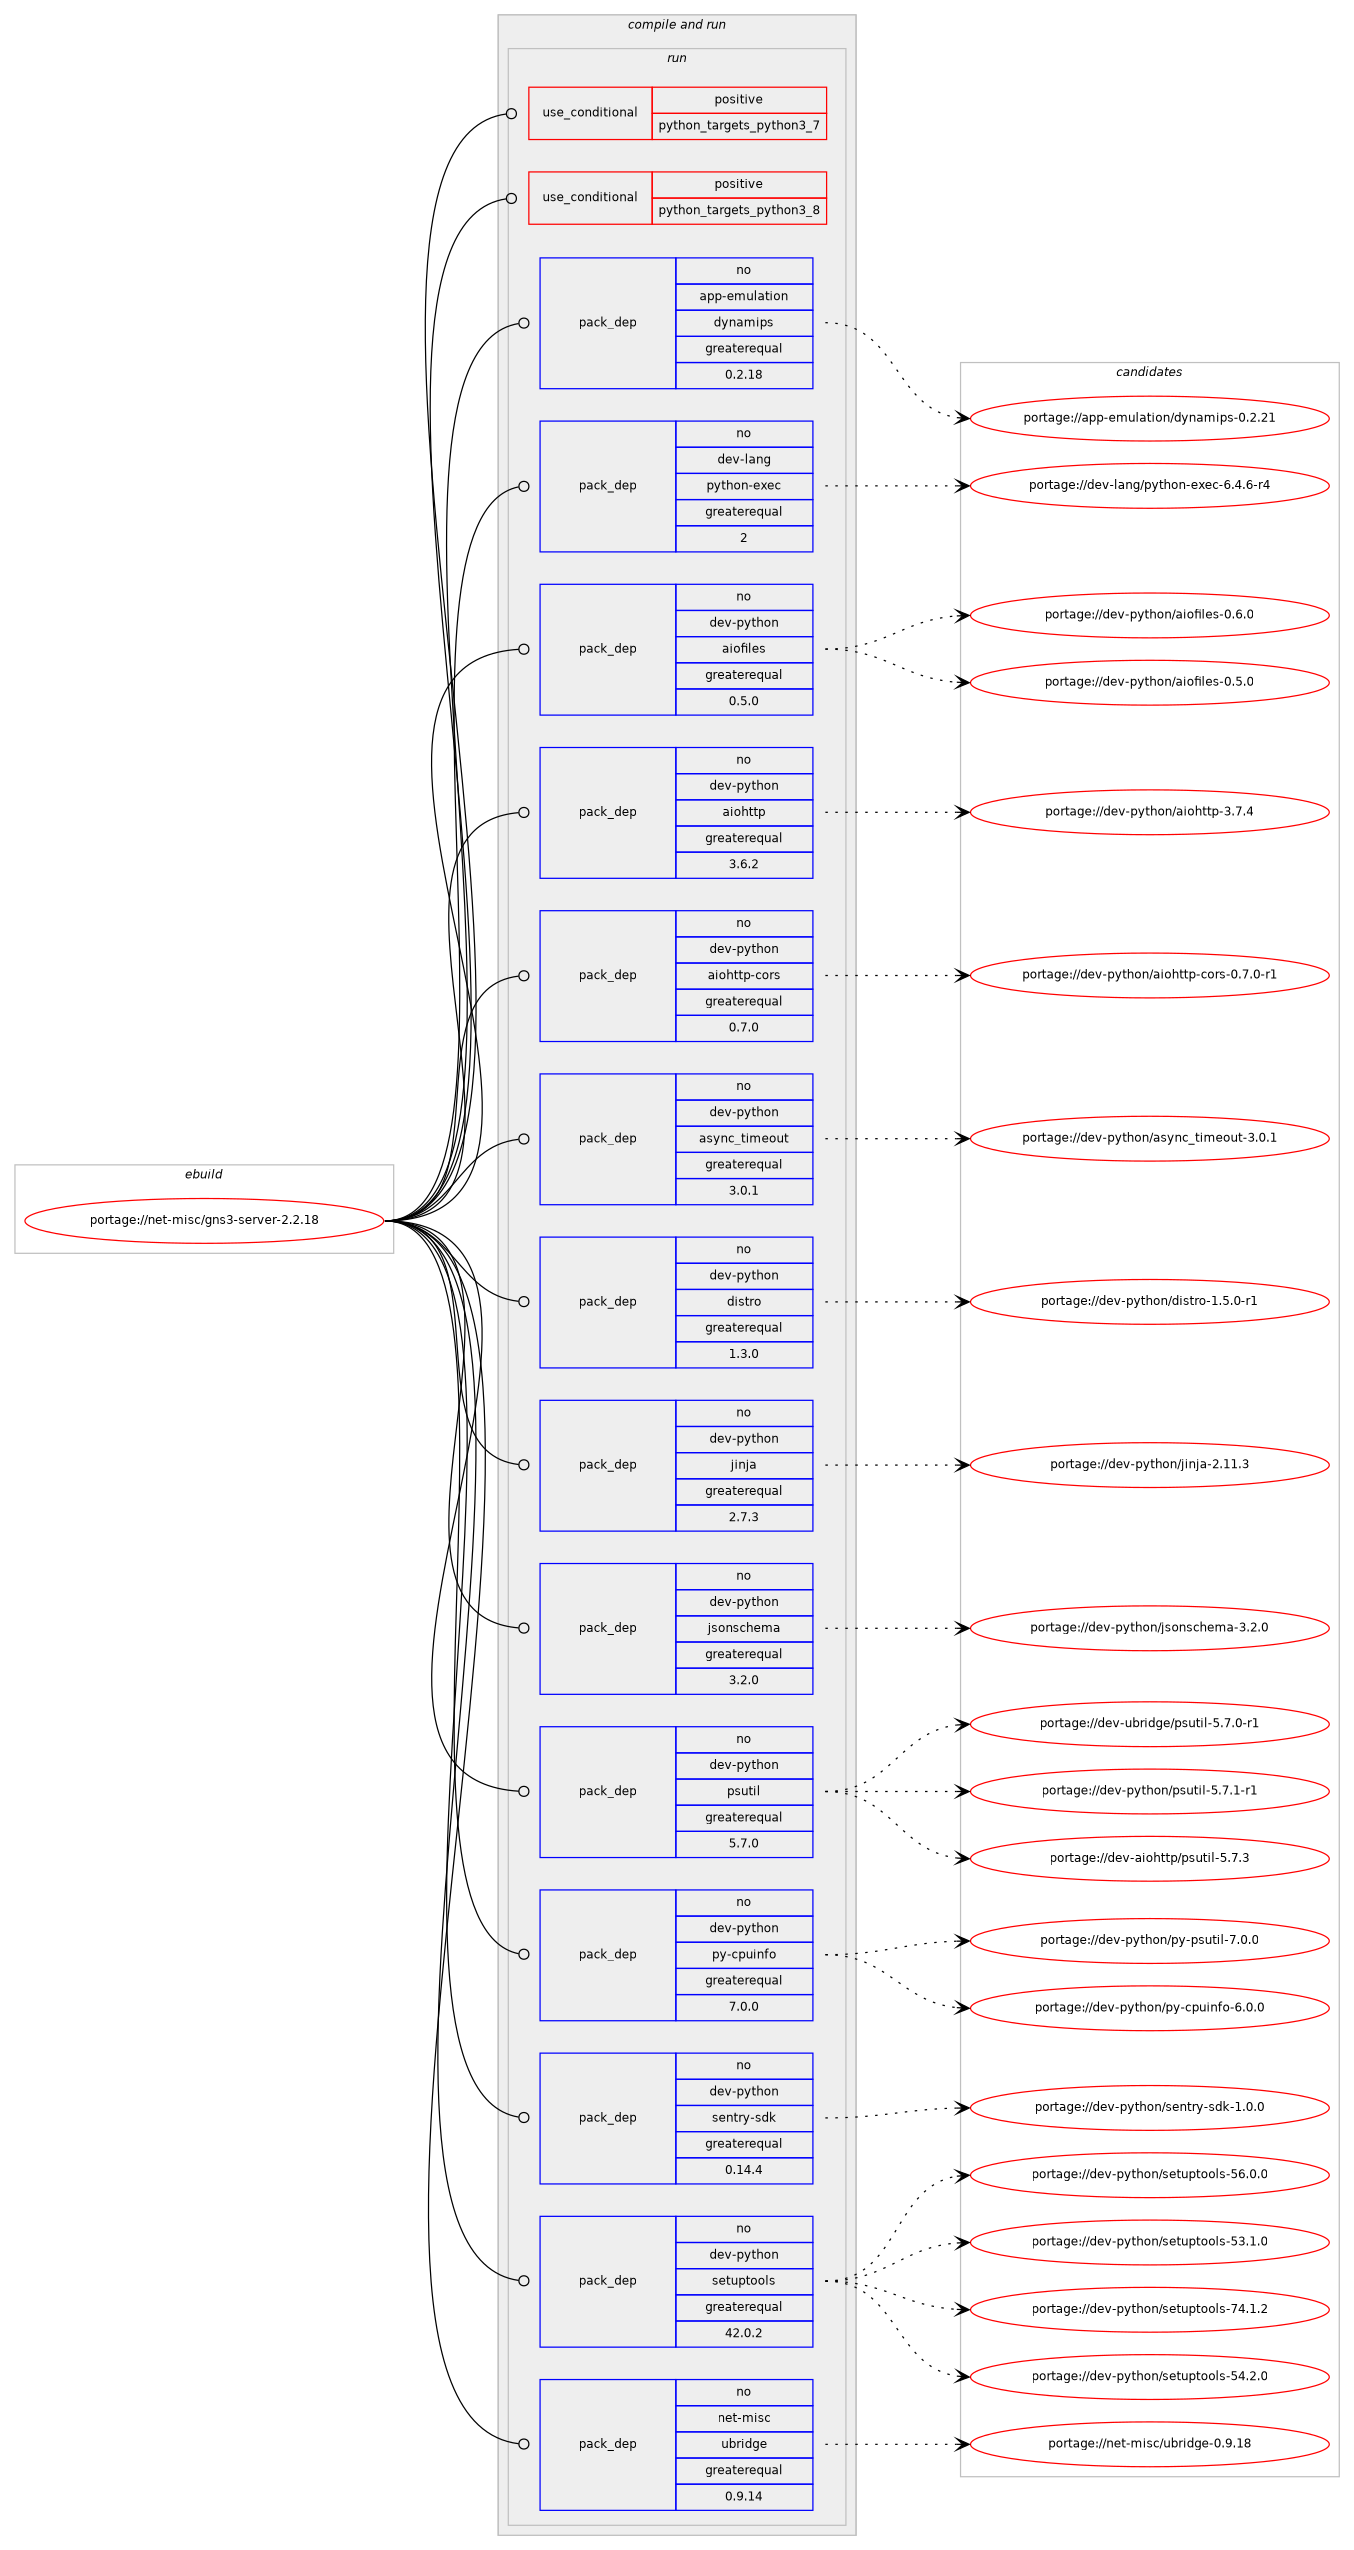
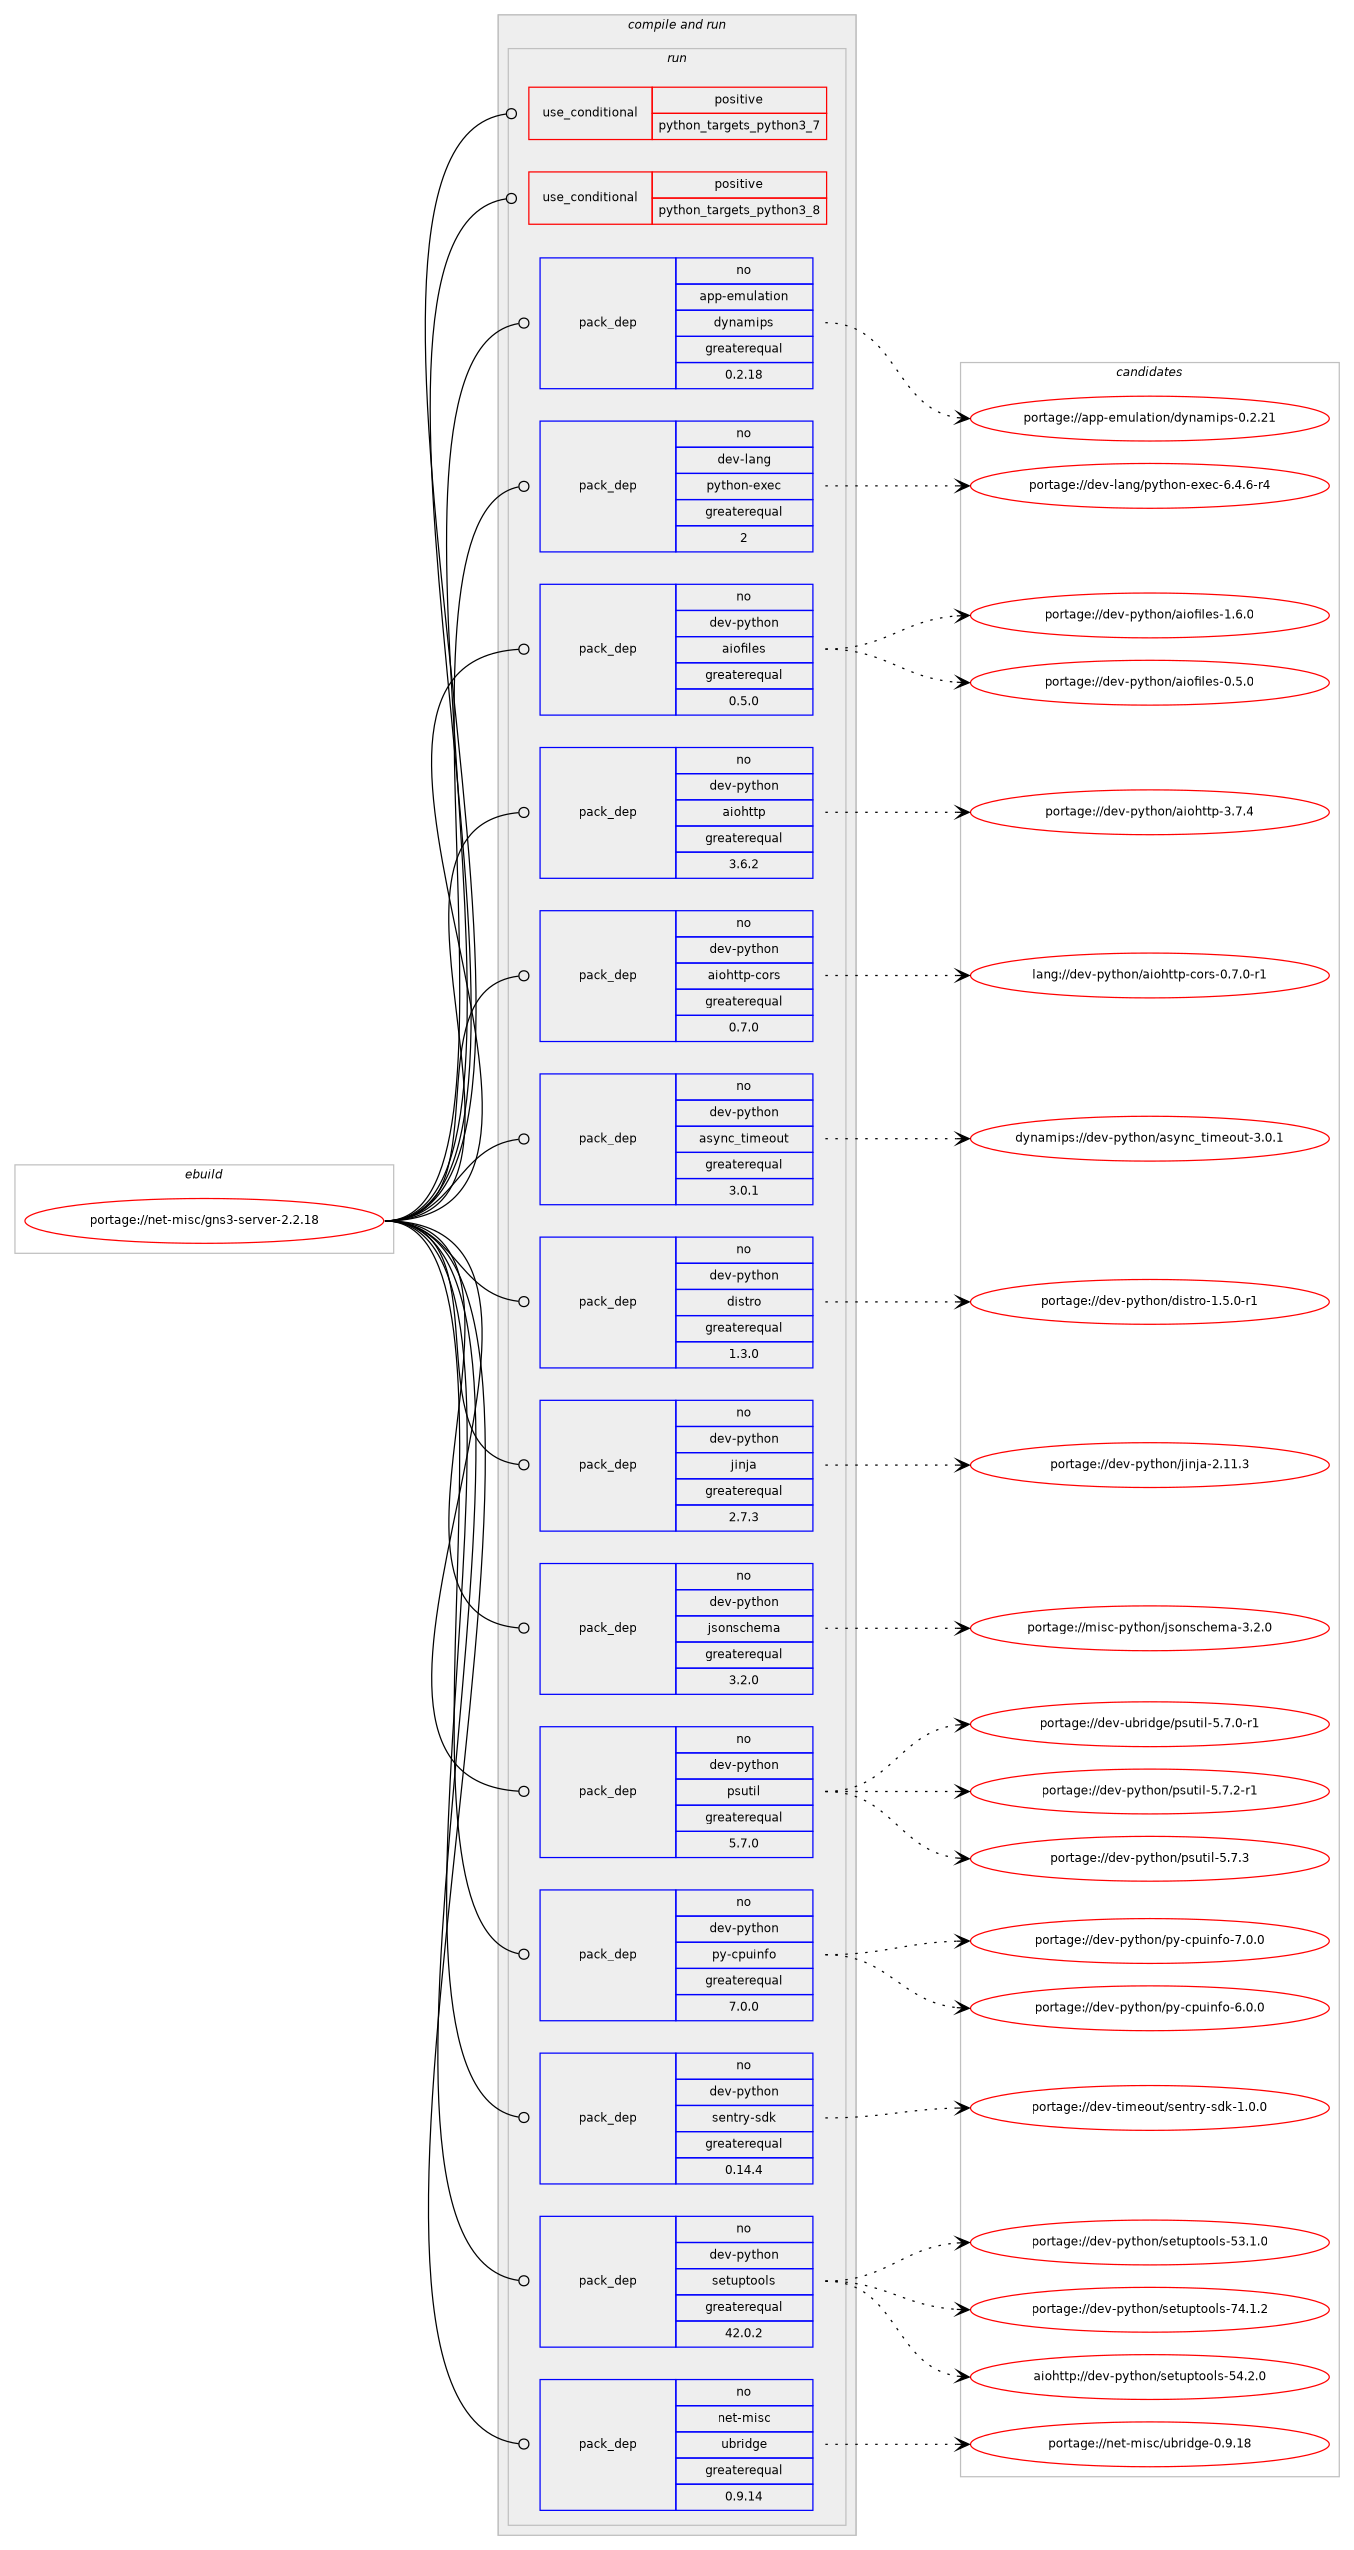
node "portage://dev-python/aiofiles-0.6.0": label "portage://dev-python/aiofiles-0.6.0" -> "portage://dev-python/aiofiles-1.6.0"
node "portage://dev-python/aiohttp-cors-0.7.0-r1": label "portage://dev-python/aiohttp-cors-0.7.0-r1" -> "lang://dev-python/aiohttp-cors-0.7.0-r1"
node "portage://dev-python/async_timeout-3.0.1": label "portage://dev-python/async_timeout-3.0.1" -> "dynamips://dev-python/async_timeout-3.0.1"
node "portage://dev-python/jsonschema-3.2.0": label "portage://dev-python/jsonschema-3.2.0" -> "portage://misc-python/jsonschema-3.2.0"
node "portage://dev-python/psutil-5.7.1-r1": label "portage://dev-python/psutil-5.7.1-r1" -> "portage://dev-python/psutil-5.7.2-r1"
node "portage://dev-aiohttp/psutil-5.7.3": label "portage://dev-aiohttp/psutil-5.7.3" -> "portage://dev-python/psutil-5.7.3"
node "portage://dev-python/py-psutil-7.0.0": label "portage://dev-python/py-psutil-7.0.0" -> "portage://dev-python/py-cpuinfo-7.0.0"
node "portage://dev-python/sentry-sdk-1.0.0": label "portage://dev-python/sentry-sdk-1.0.0" -> "portage://dev-timeout/sentry-sdk-1.0.0"
node "portage://dev-python/setuptools-56.0.0": removed
node "portage://dev-python/setuptools-54.2.0": label "portage://dev-python/setuptools-54.2.0" -> "aiohttp://dev-python/setuptools-54.2.0"
